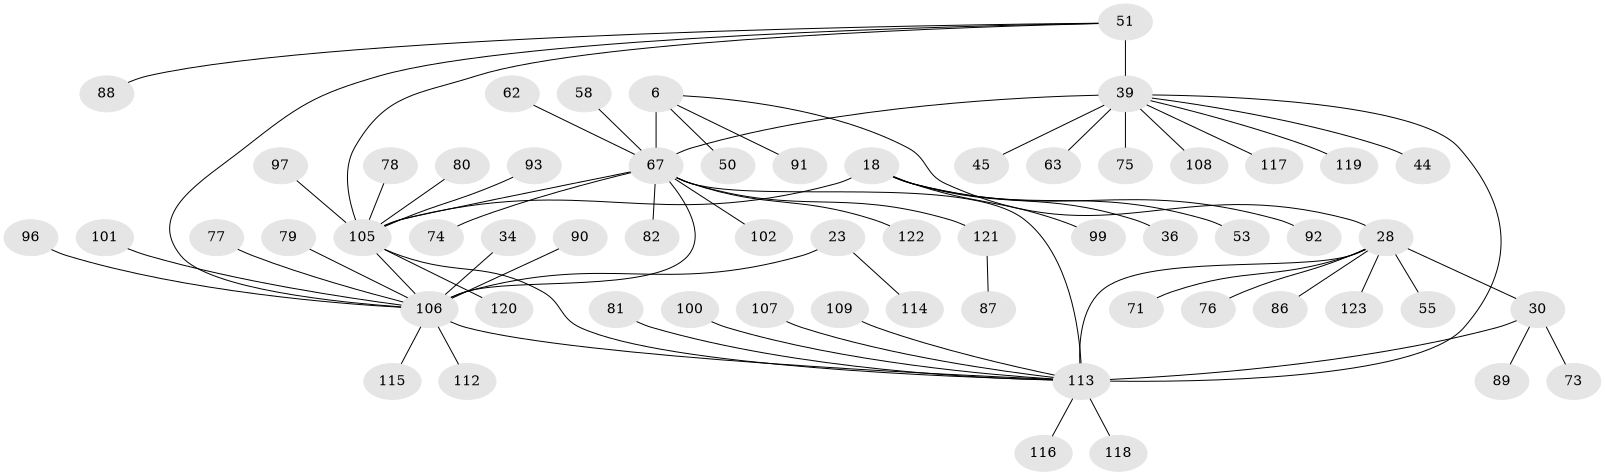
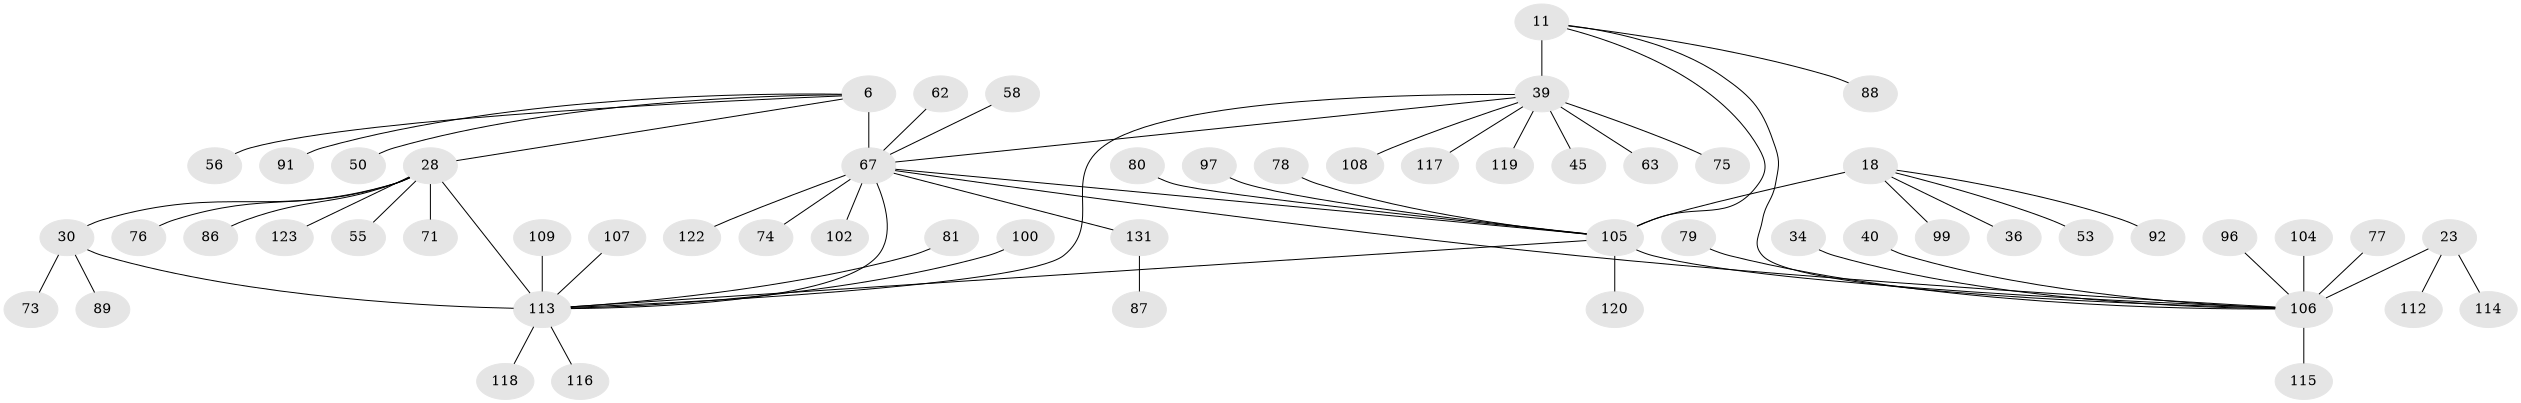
node "51": label "51" -> "11"
node "56": added
node "93": removed
node "44": removed
node "101": label "101" -> "104"
node "90": label "90" -> "40"
node "82": removed
node "121": label "121" -> "131"
edge "106" -- "112": now "23" -- "112"
edge "106" -- "113": removed
